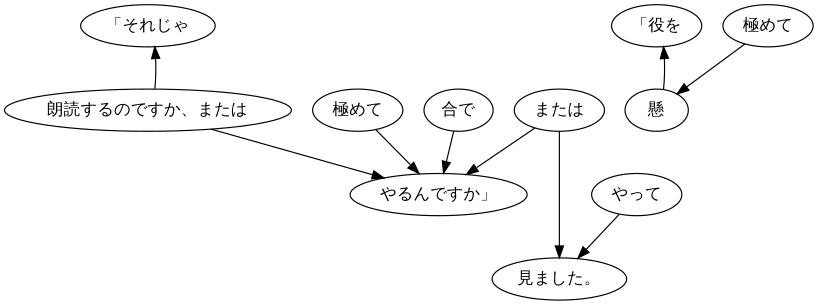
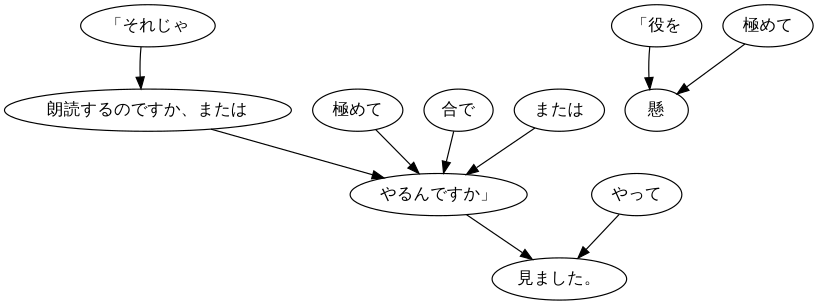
edge "朗読するのですか、または" -> "「それじゃ": reversed
edge "懸" -> "「役を": reversed
edge "または" -> "見ました。": now "やるんですか」" -> "見ました。"
